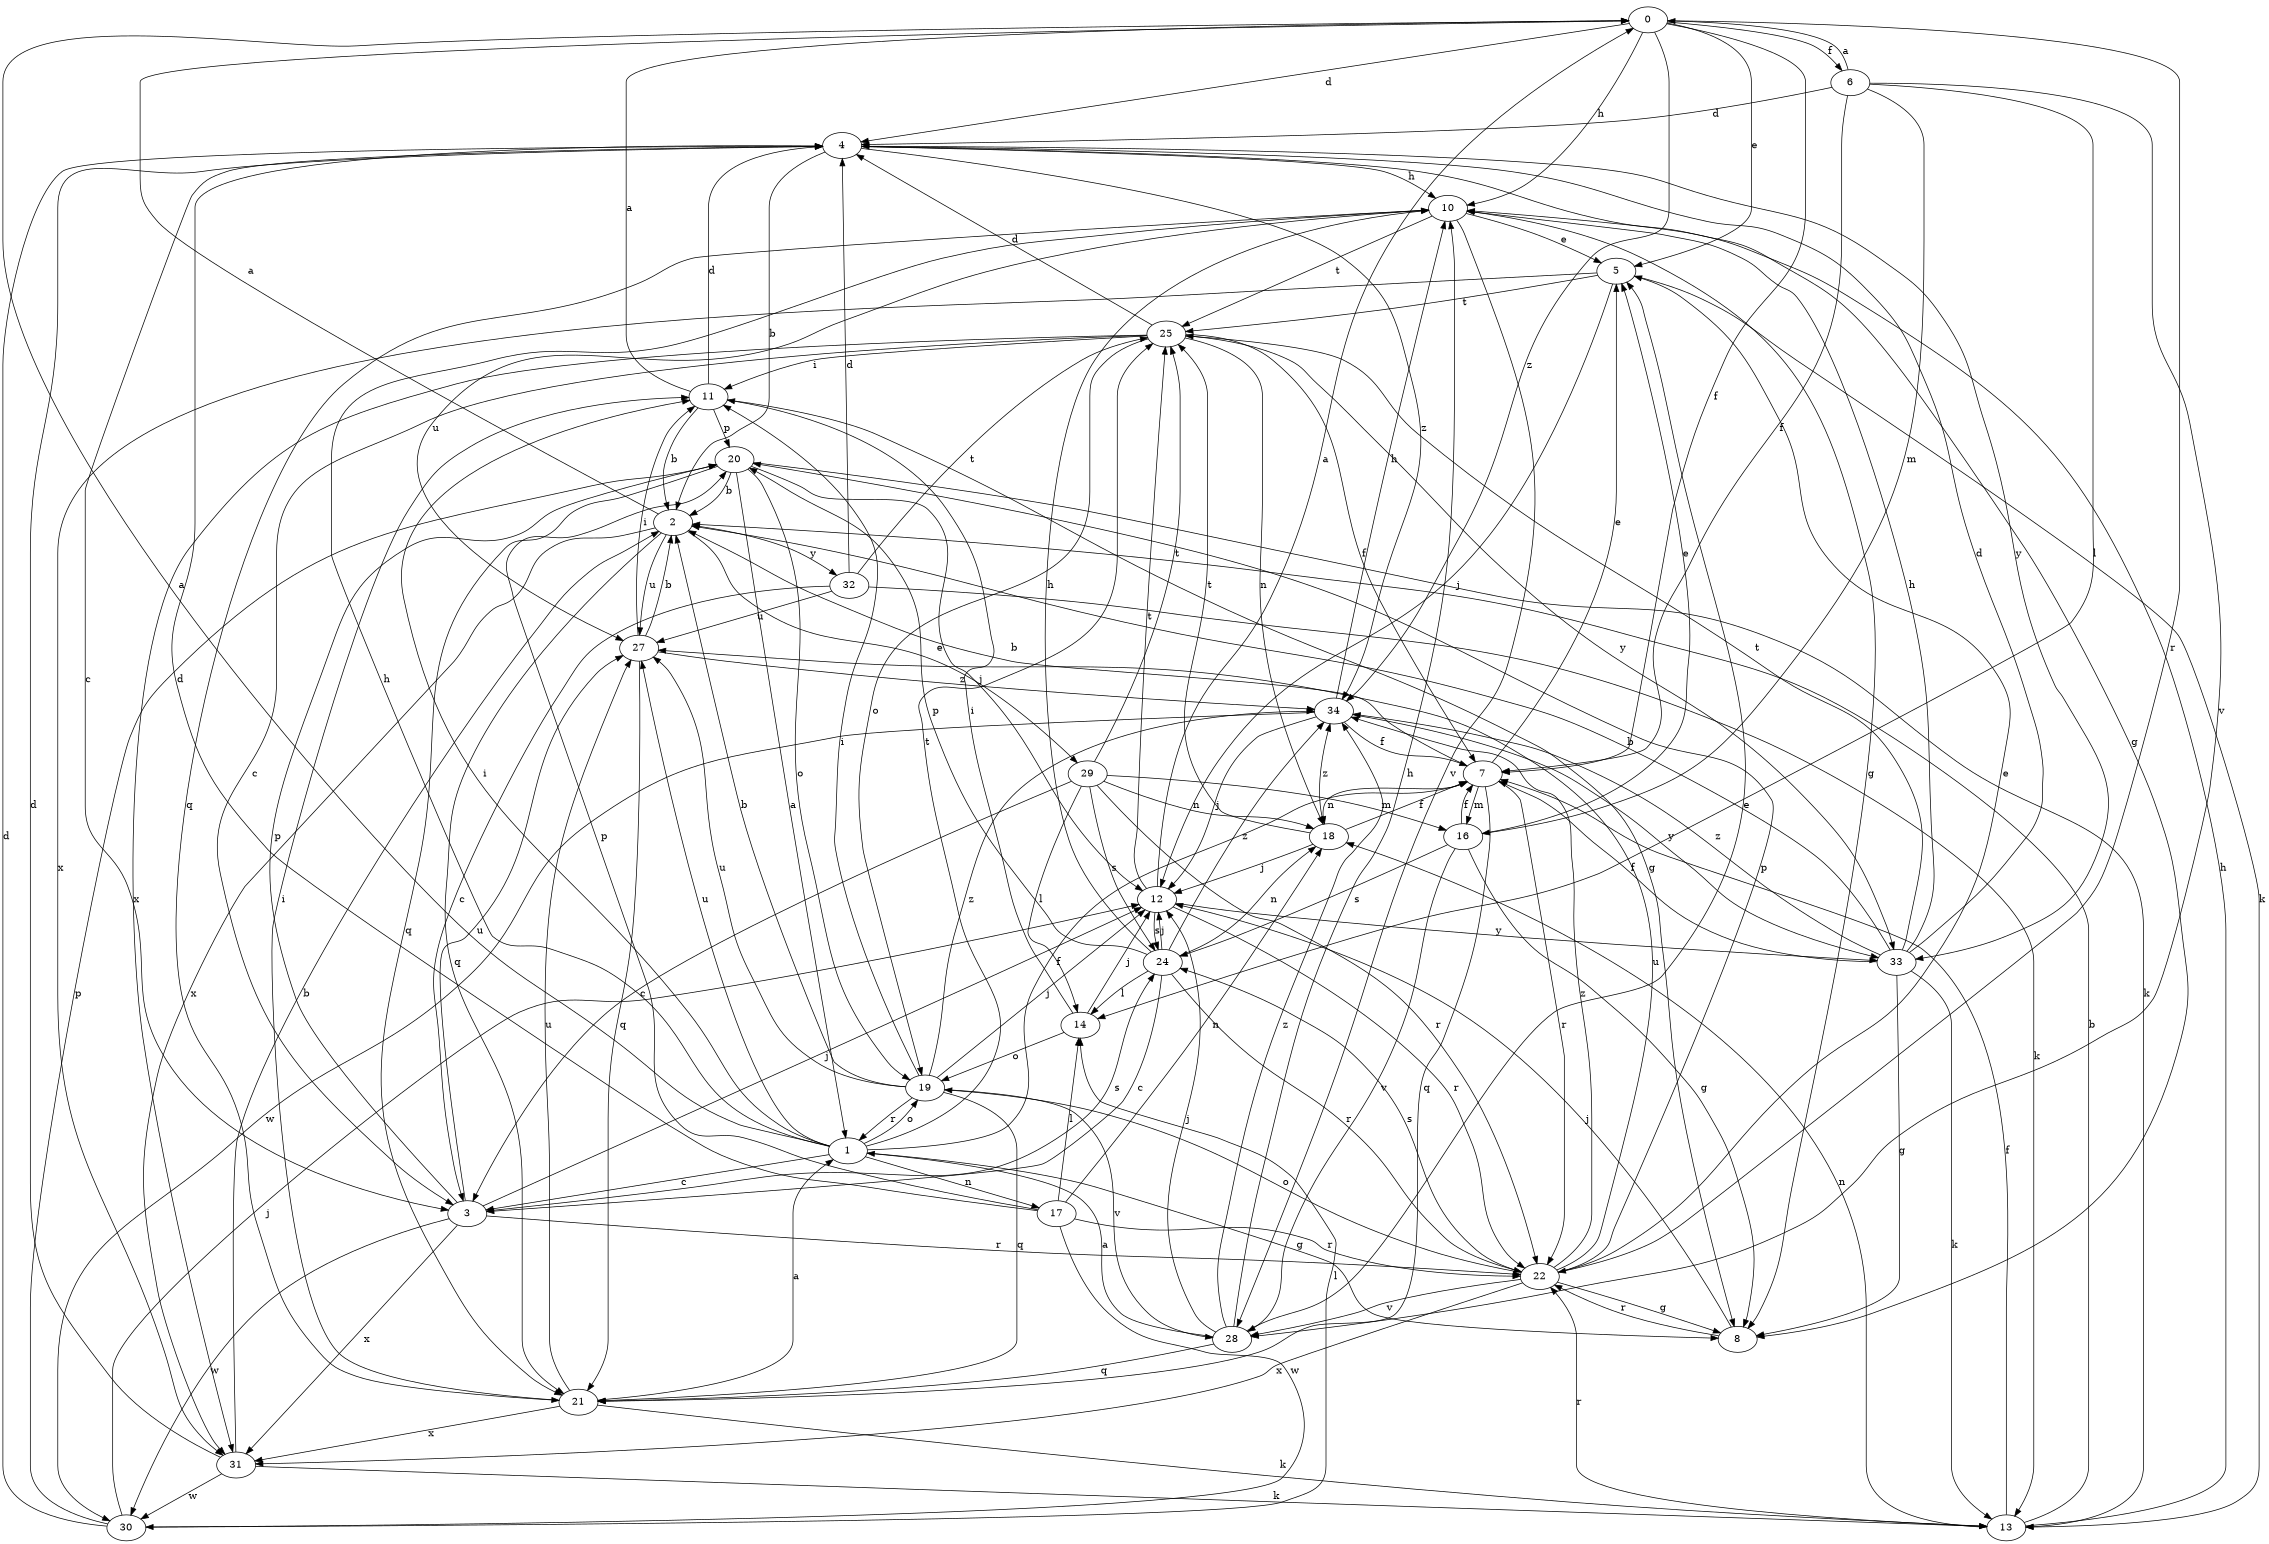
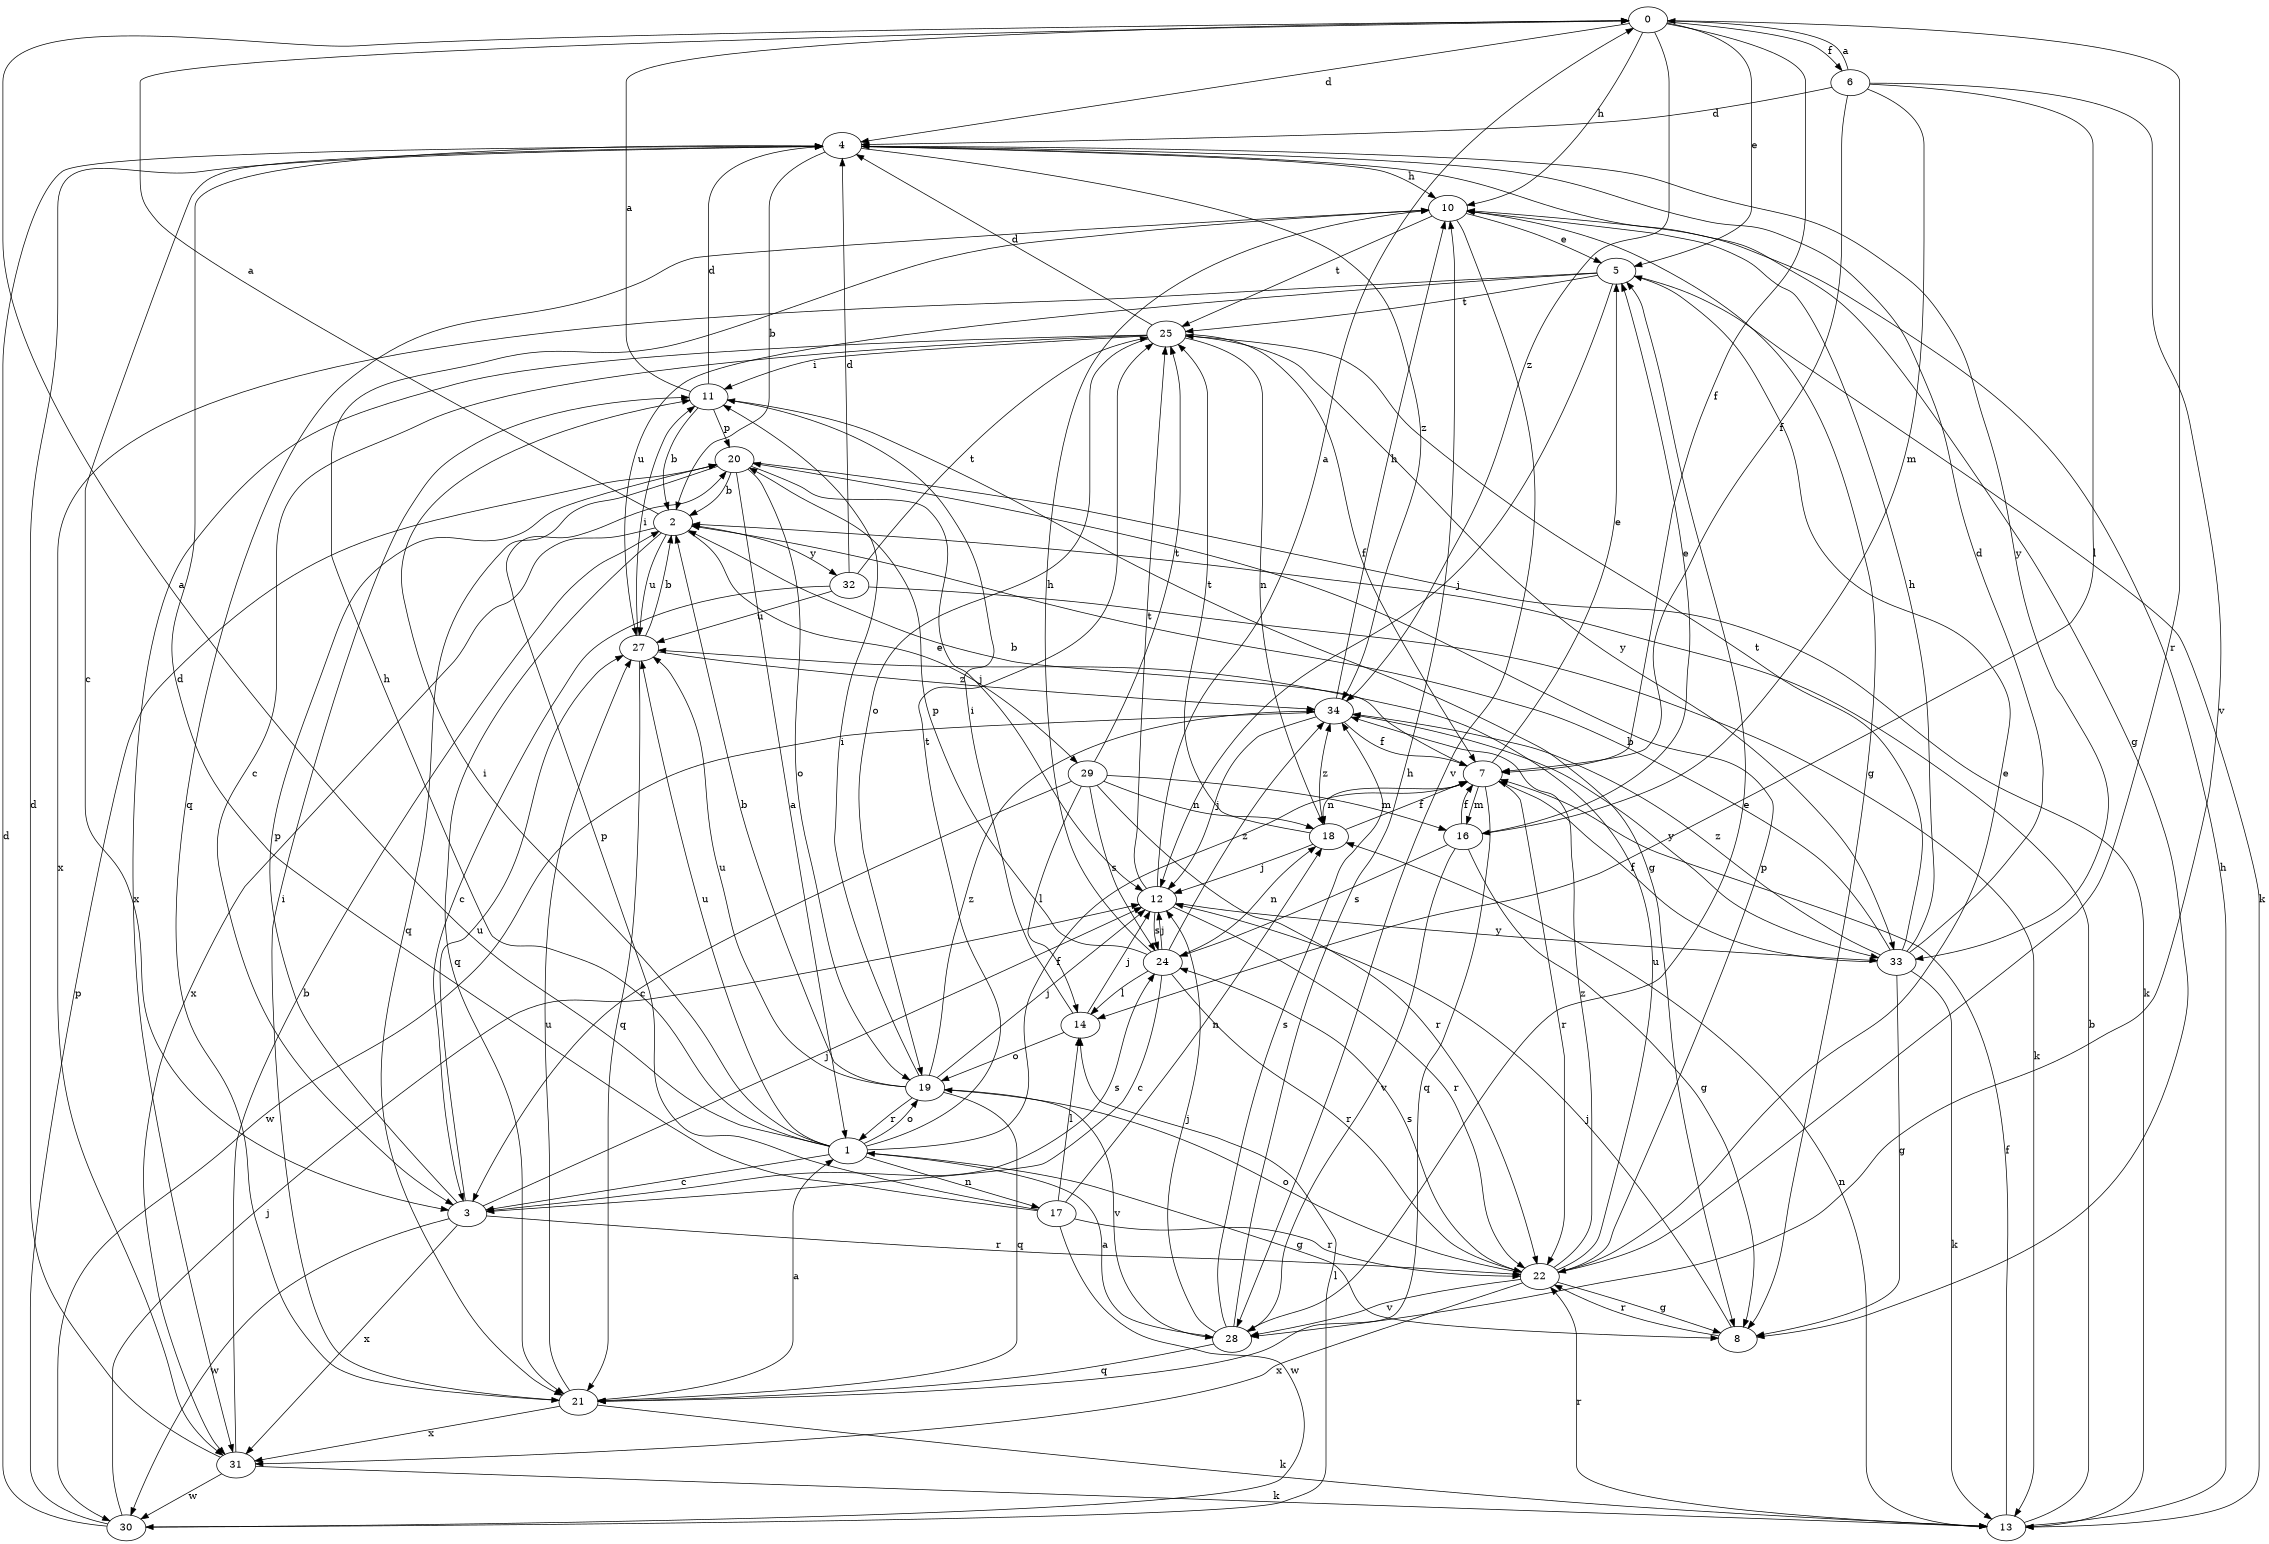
edge "10" -> "27": now "5" -> "27"
edge "28" -> "34": label "z" -> "s"
